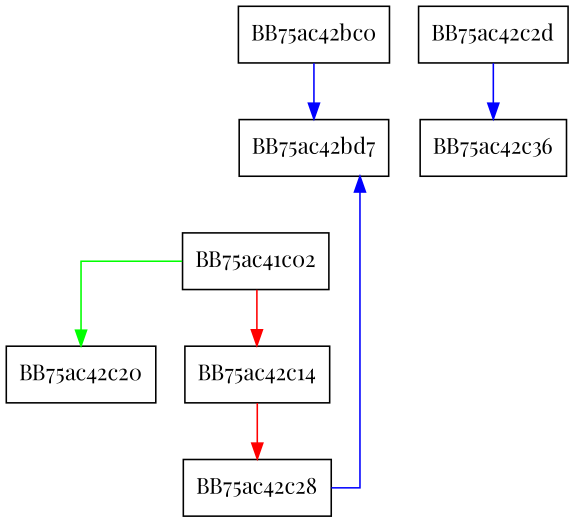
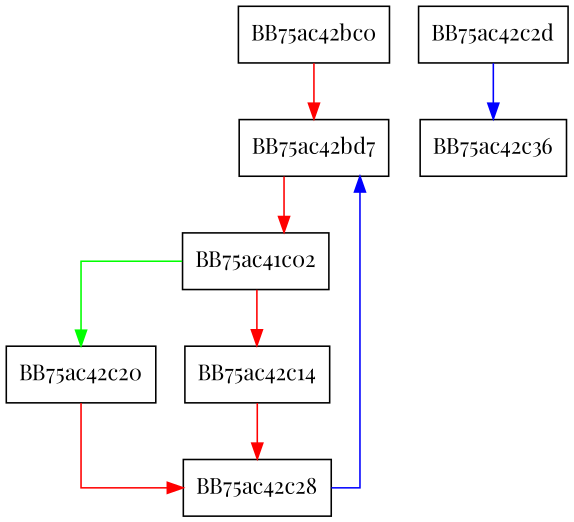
edge "BB75ac42bc0" -> "BB75ac42bd7": color blue -> red
edge "BB75ac42bd7" -> "BB75ac41c02": added
edge "BB75ac42c20" -> "BB75ac42c28": added
